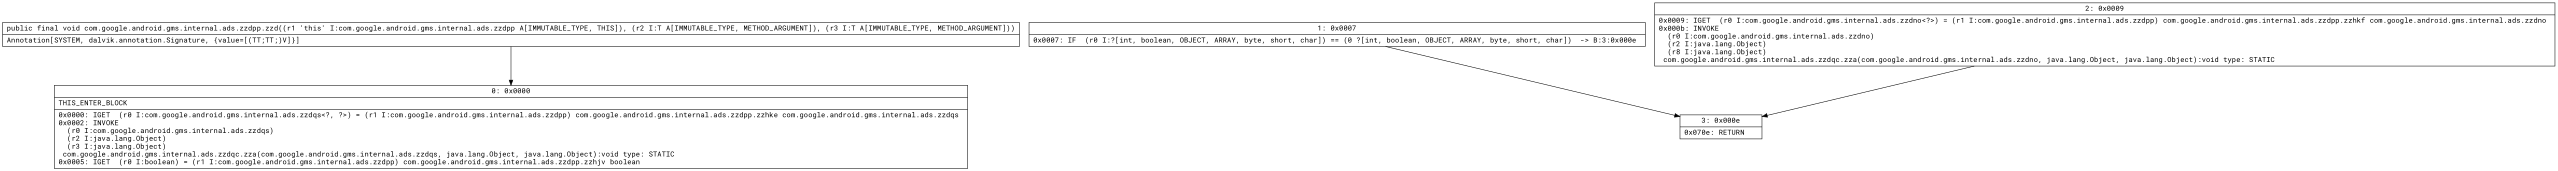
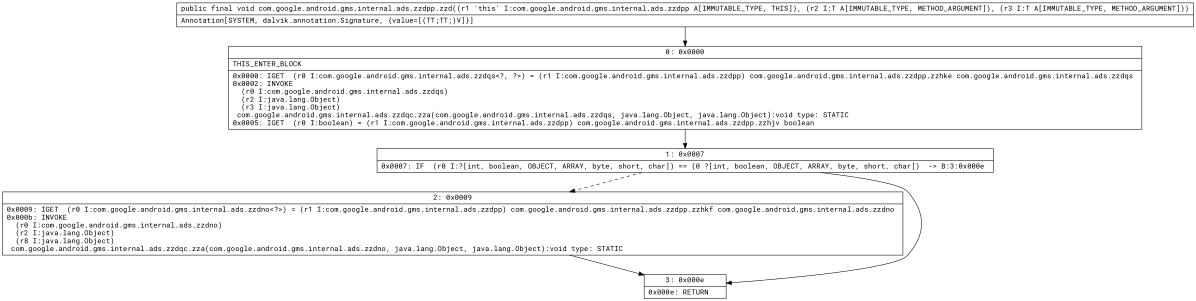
node "3: 0x000e": text "0x070e: RETURN" -> "0x000e: RETURN"
edge "0: 0x0000" -> "1: 0x0007": added
edge "1: 0x0007" -> "2: 0x0009": added
